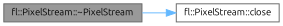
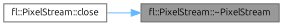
edge "fl::PixelStream::~PixelStream" -> "fl::PixelStream::close": reversed
